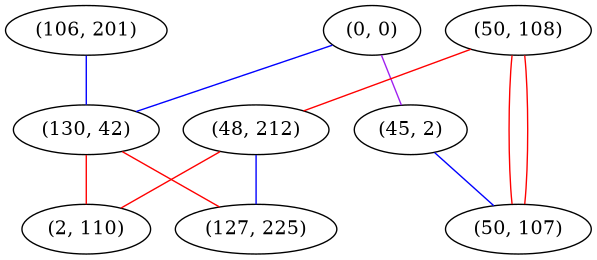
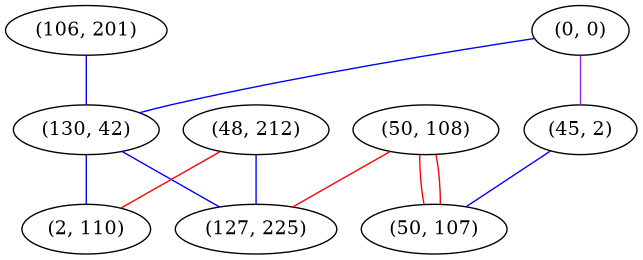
edge "(50, 108)" -- "(48, 212)": now "(50, 108)" -- "(127, 225)"
edge "(130, 42)" -- "(127, 225)": color red -> blue
edge "(130, 42)" -- "(2, 110)": color red -> blue
